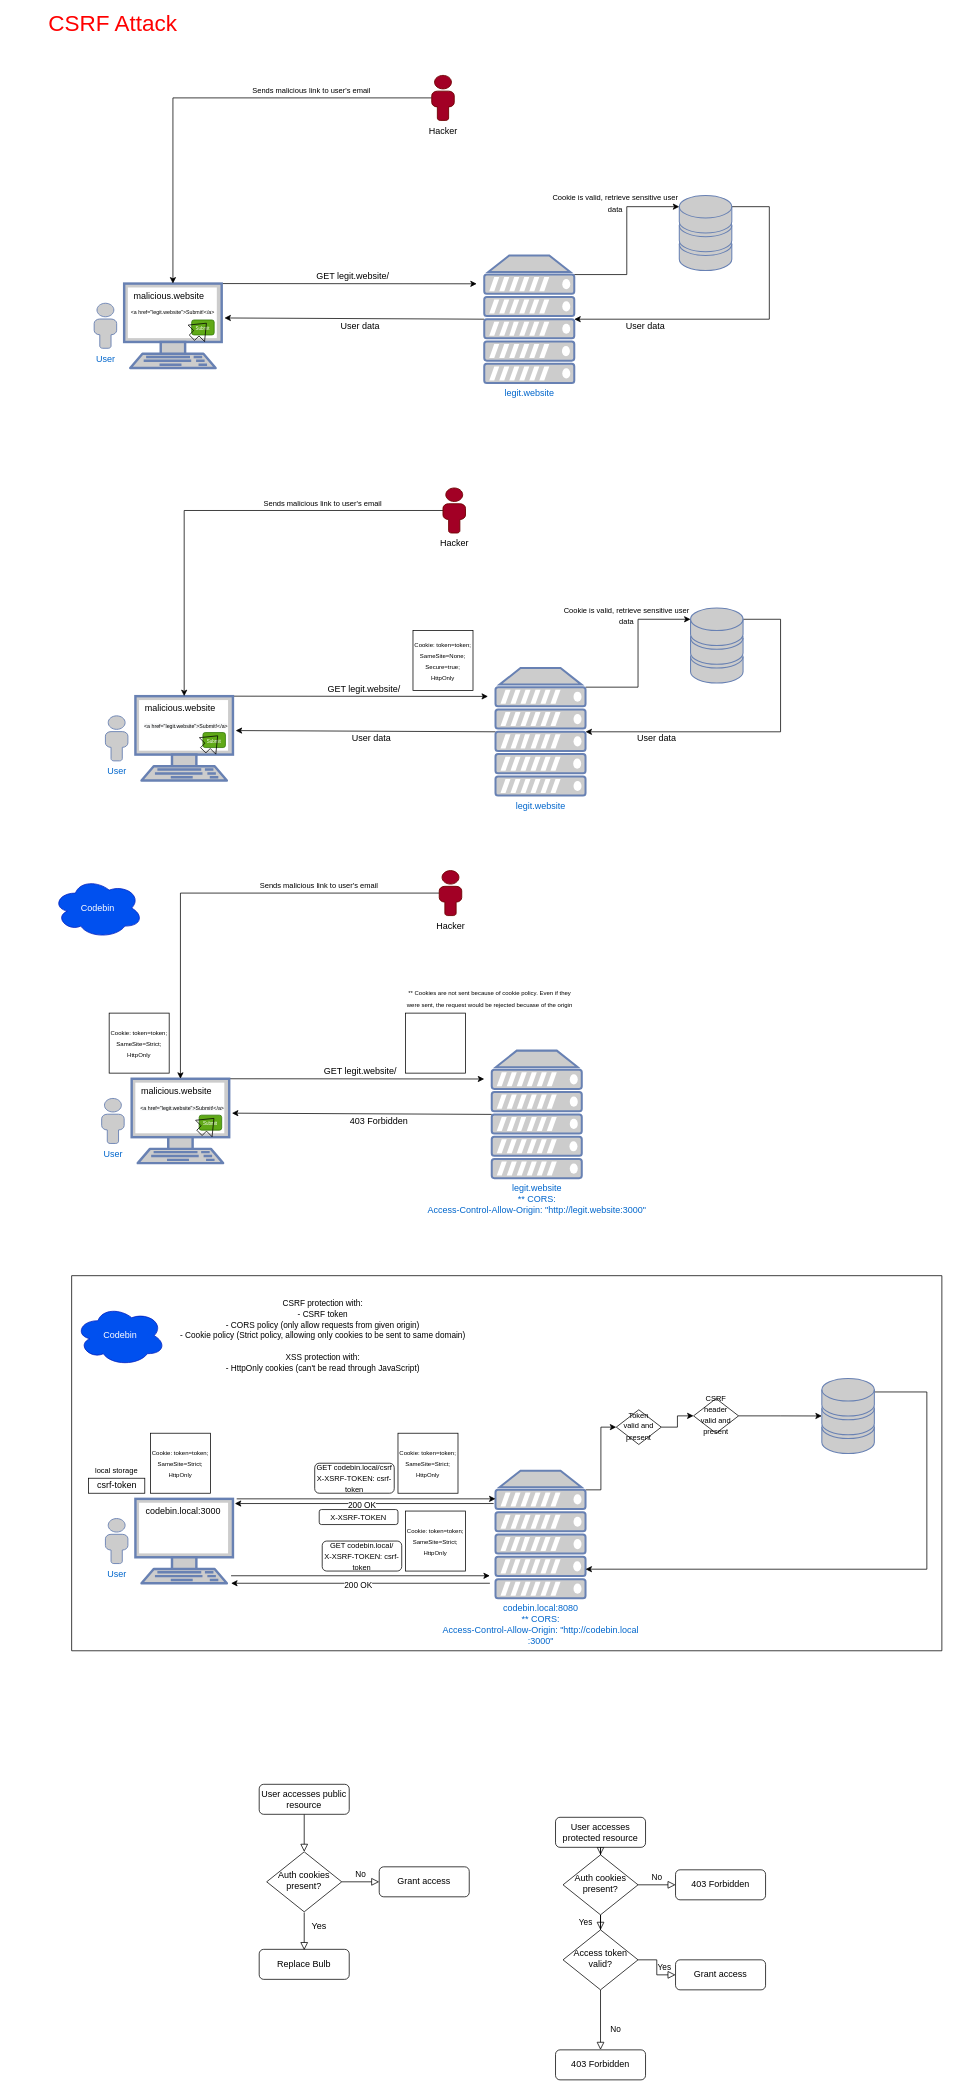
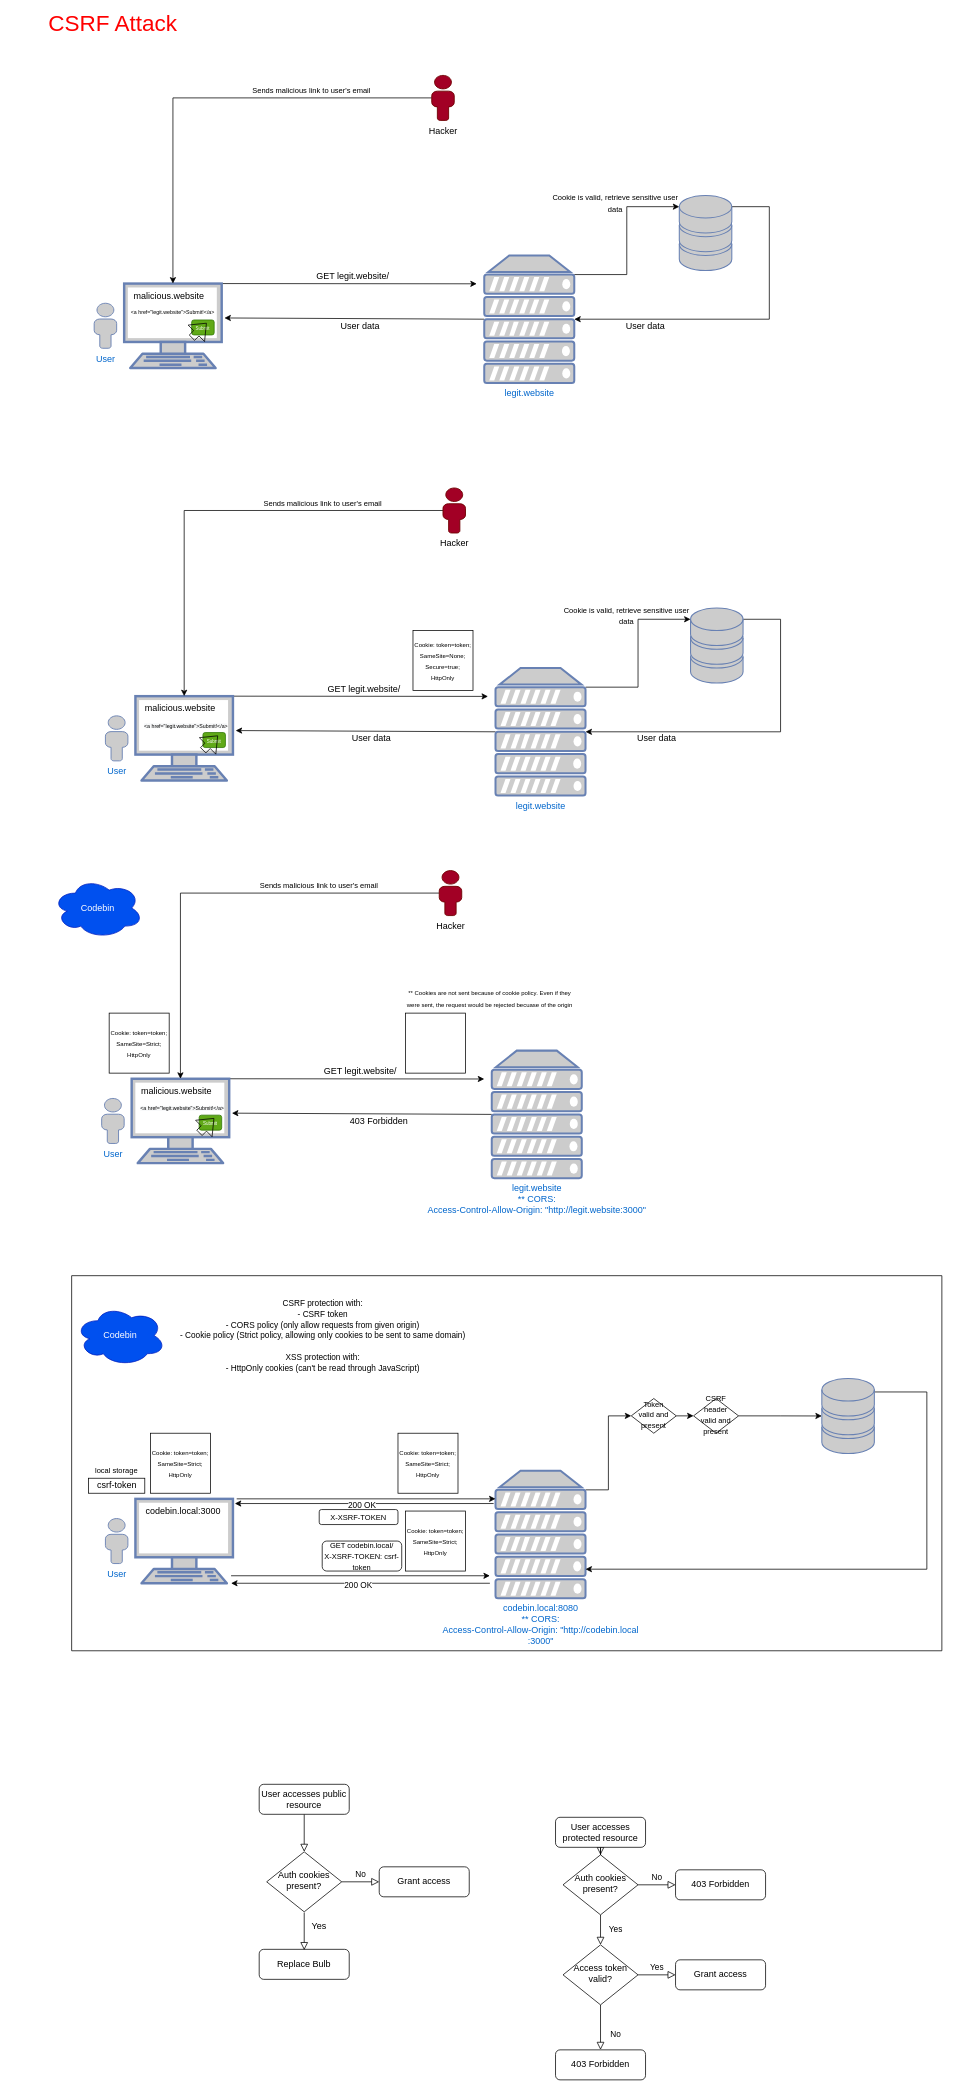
node "Token valid and present": moved (639, 1427) -> (654, 1416)
node "GET codebin.local/csrf X-XSRF-TOKEN: csrf-token": removed
node "Access token valid?": moved (600, 1959) -> (600, 1974)
